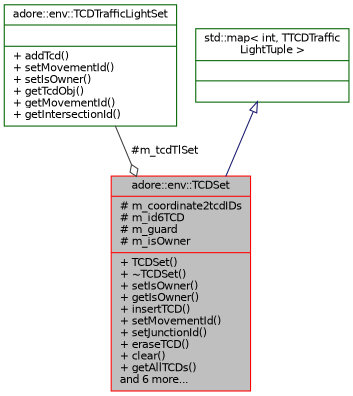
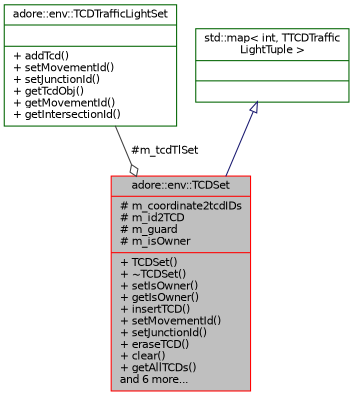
node "adore::env::TCDTrafficLightSet": text "+ setIsOwner()" -> "+ setJunctionId()"
node "adore::env::TCDSet": text "# m_id6TCD" -> "# m_id2TCD"
